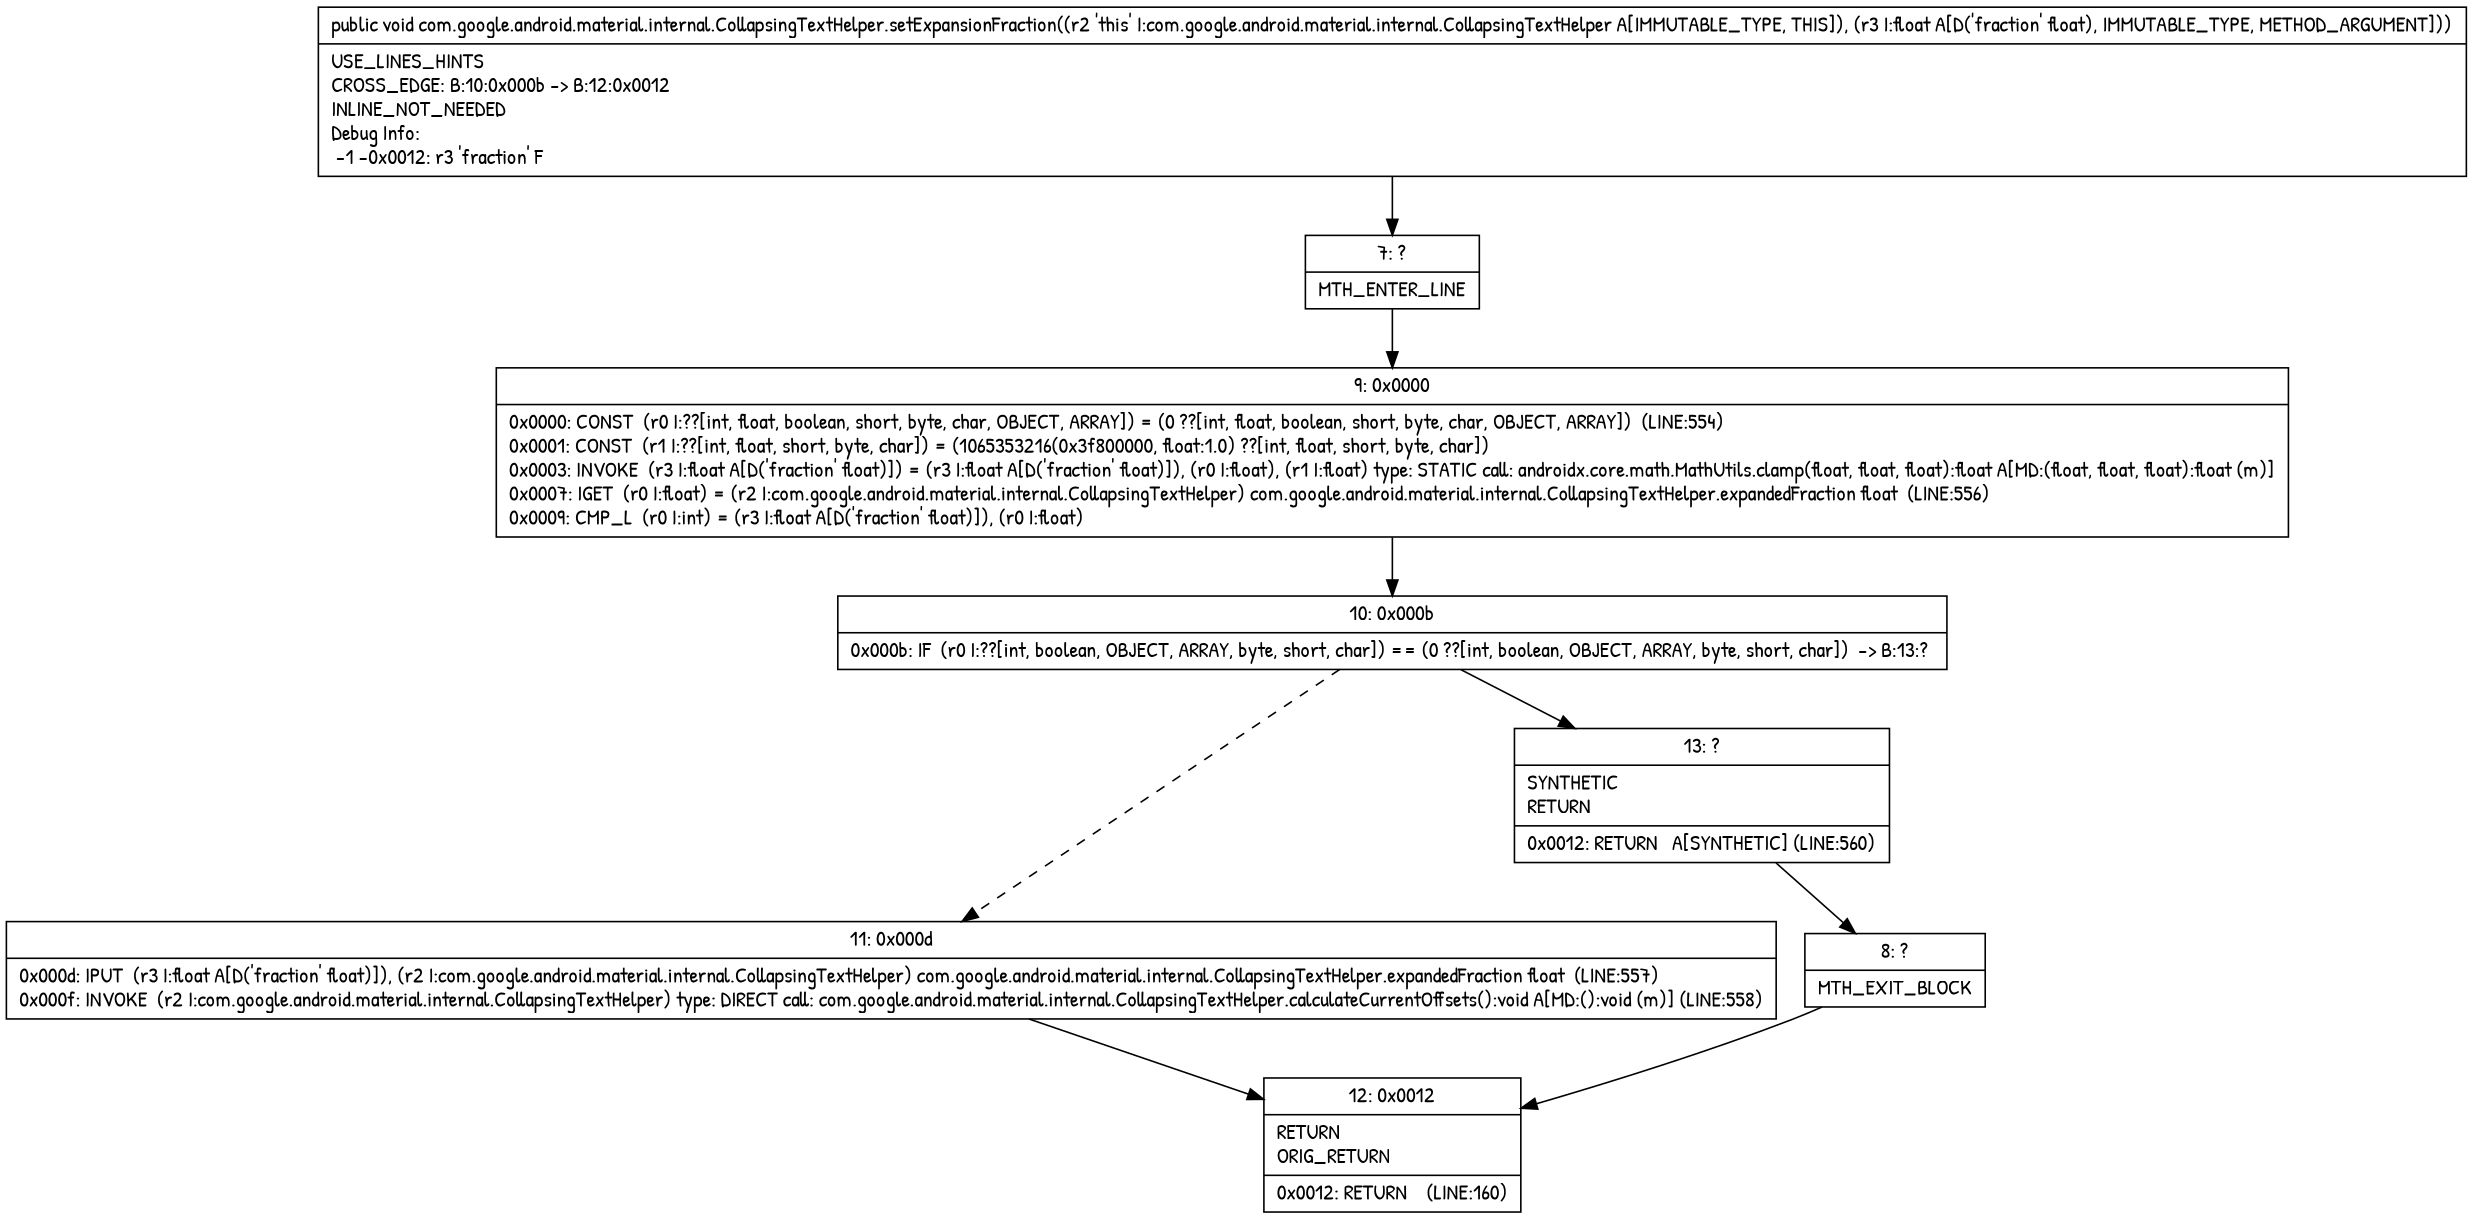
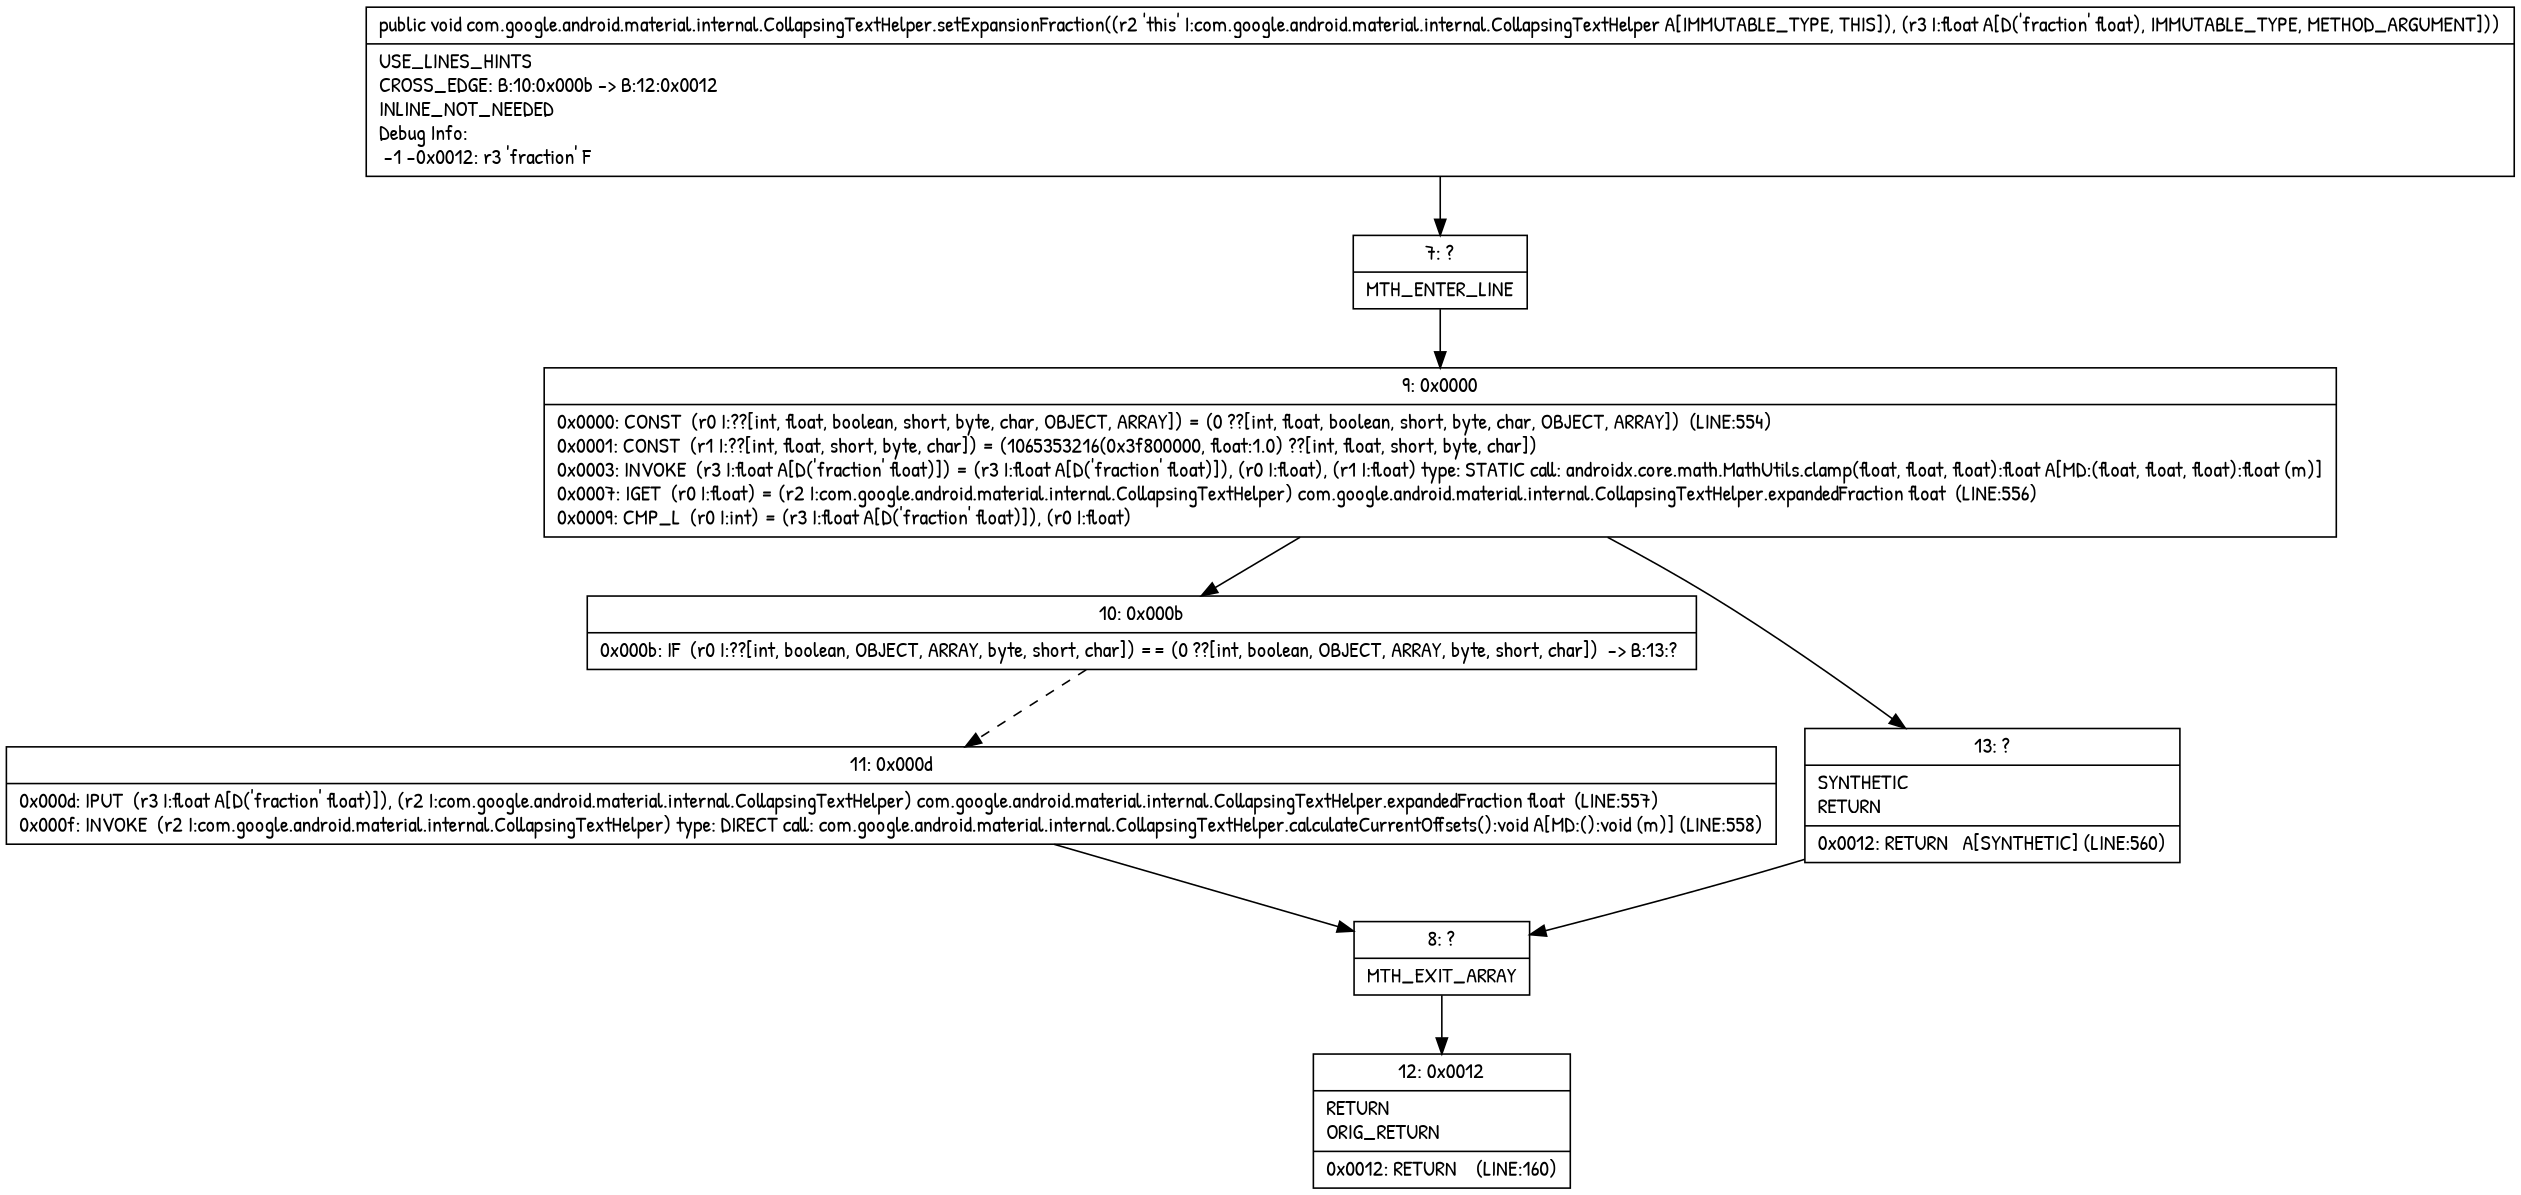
edge "10: 0x000b" -> "13: ?": now "9: 0x0000" -> "13: ?"
node "8: ?": text "MTH_EXIT_BLOCK" -> "MTH_EXIT_ARRAY"
edge "11: 0x000d" -> "12: 0x0012": now "11: 0x000d" -> "8: ?"
